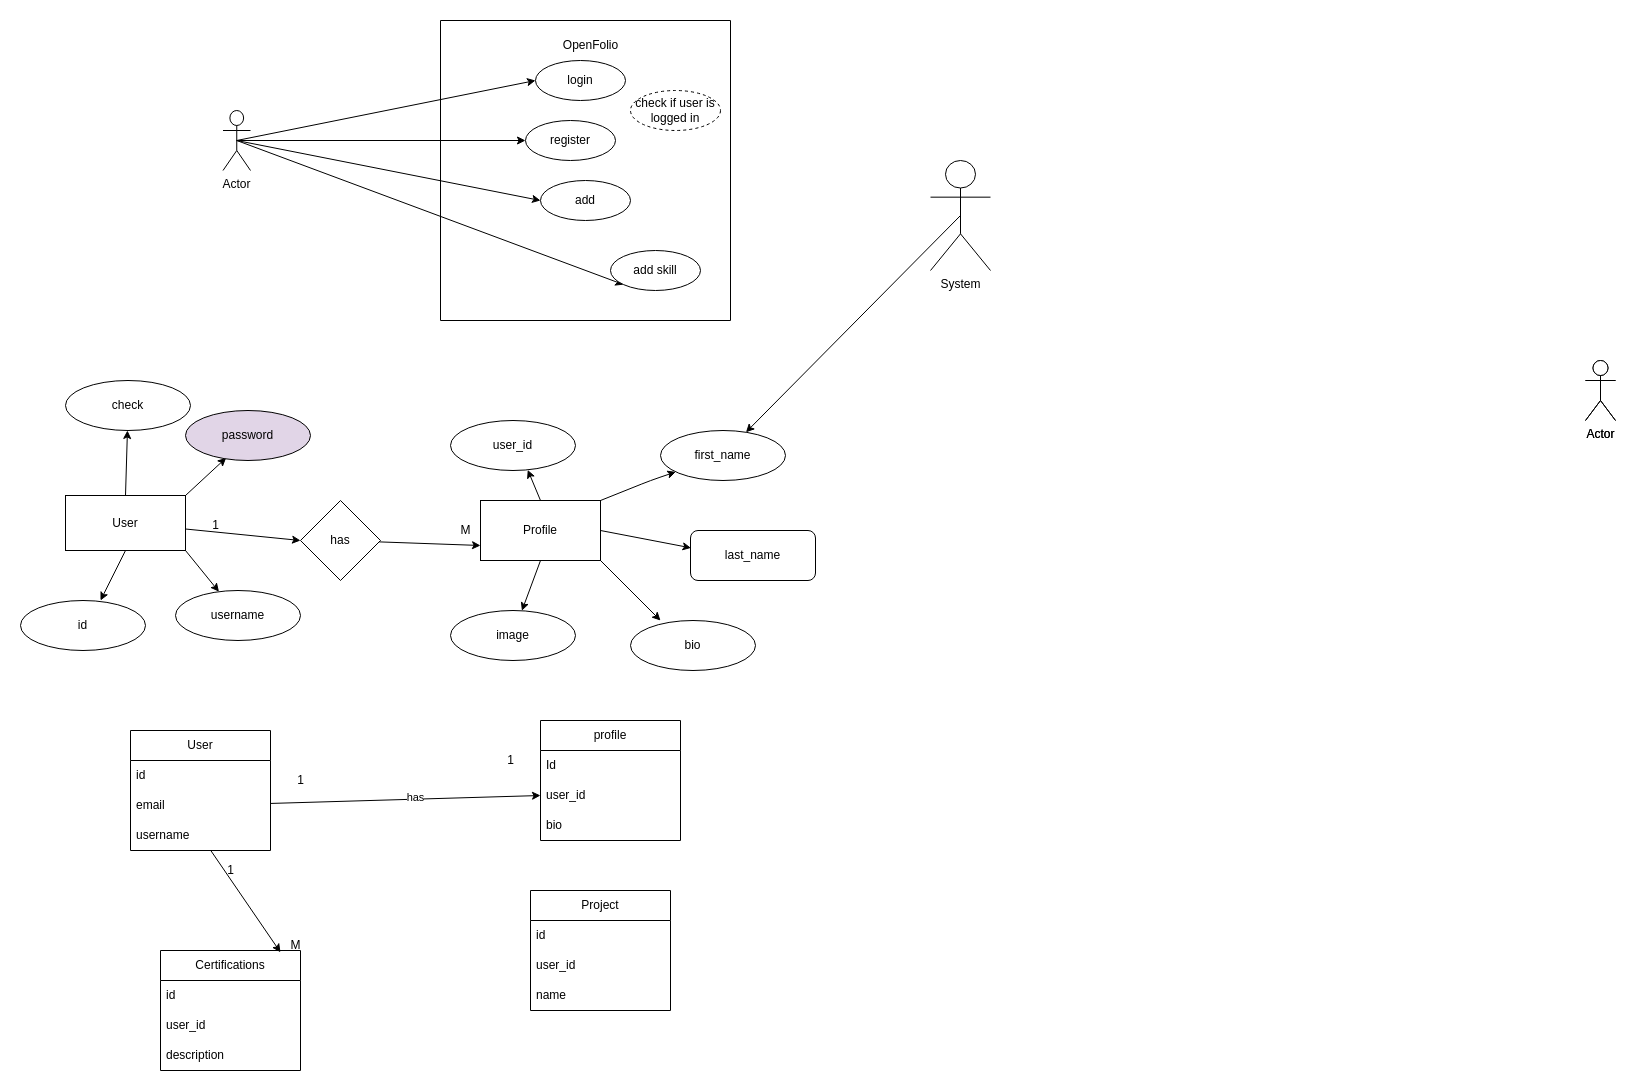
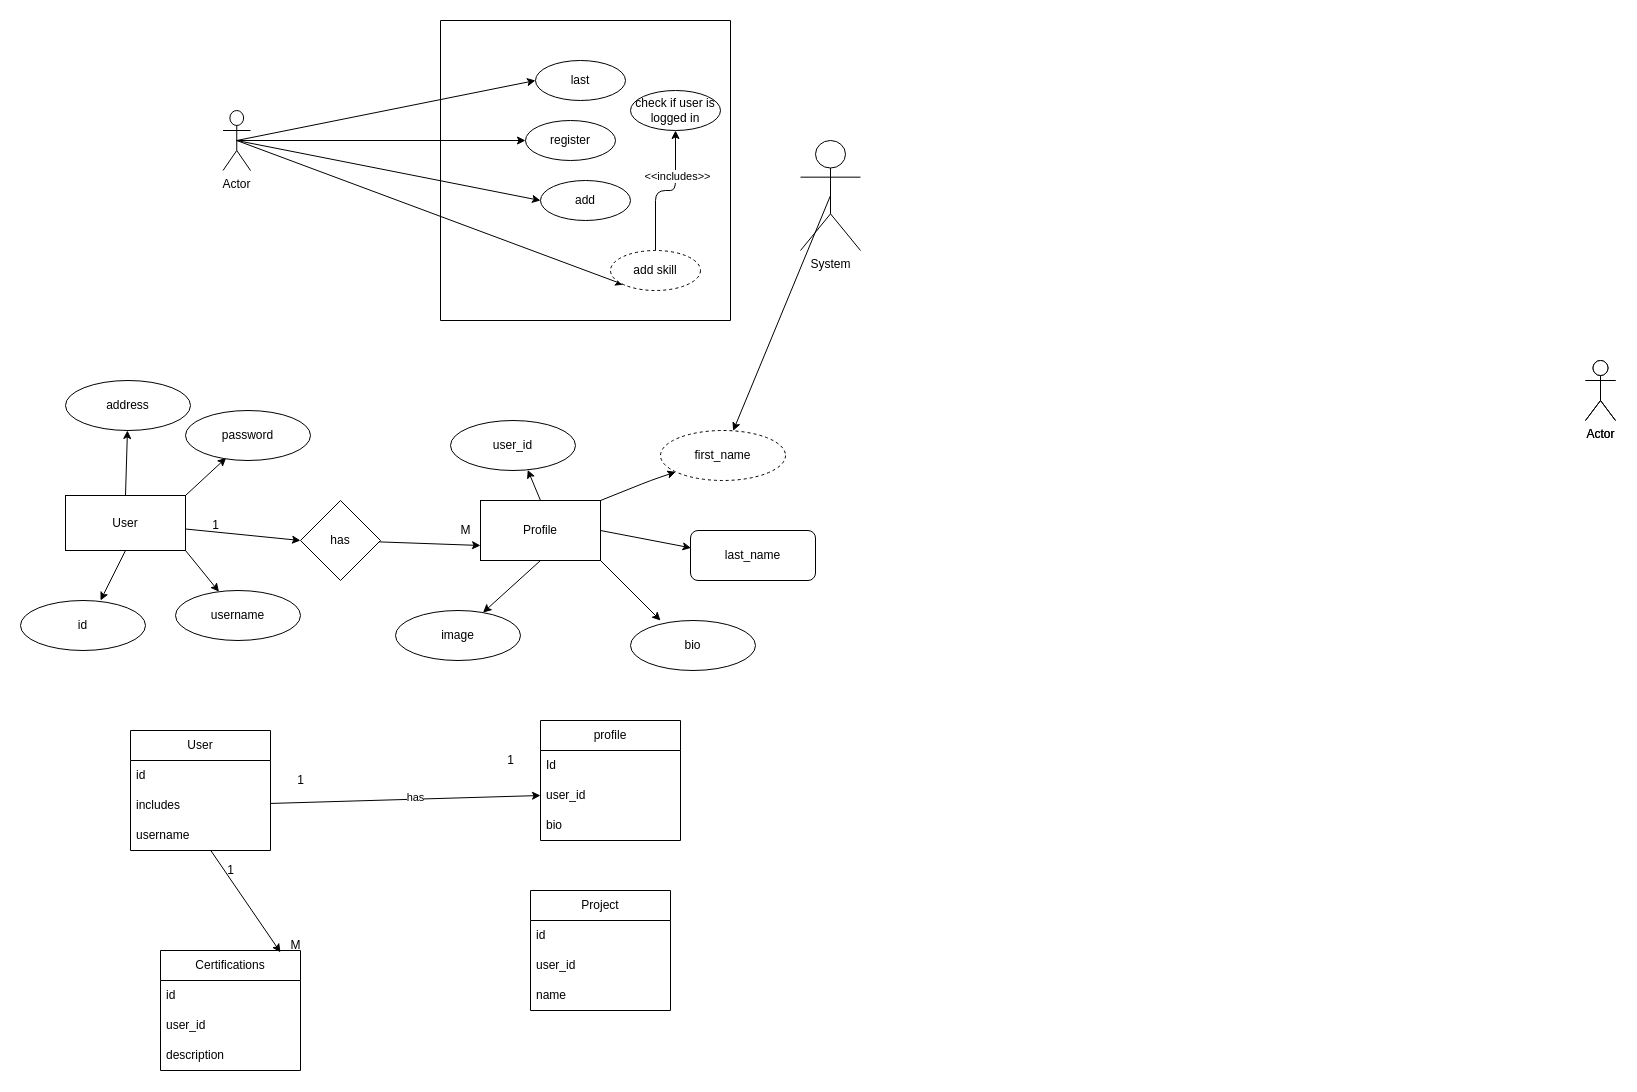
node "OpenFolio": removed
node "login": label "login" -> "last"
node "check if user is logged in": style dashed -> solid
edge "add skill" -> "check if user is logged in": added, label "<<includes>>"
node "System": moved (961, 216) -> (831, 196)
node "add skill": style solid -> dashed
node "check": label "check" -> "address"
node "password": fillcolor #e1d5e7 -> #ffffff
node "first_name": style solid -> dashed
node "image": moved (513, 636) -> (458, 636)
node "email": label "email" -> "includes"
